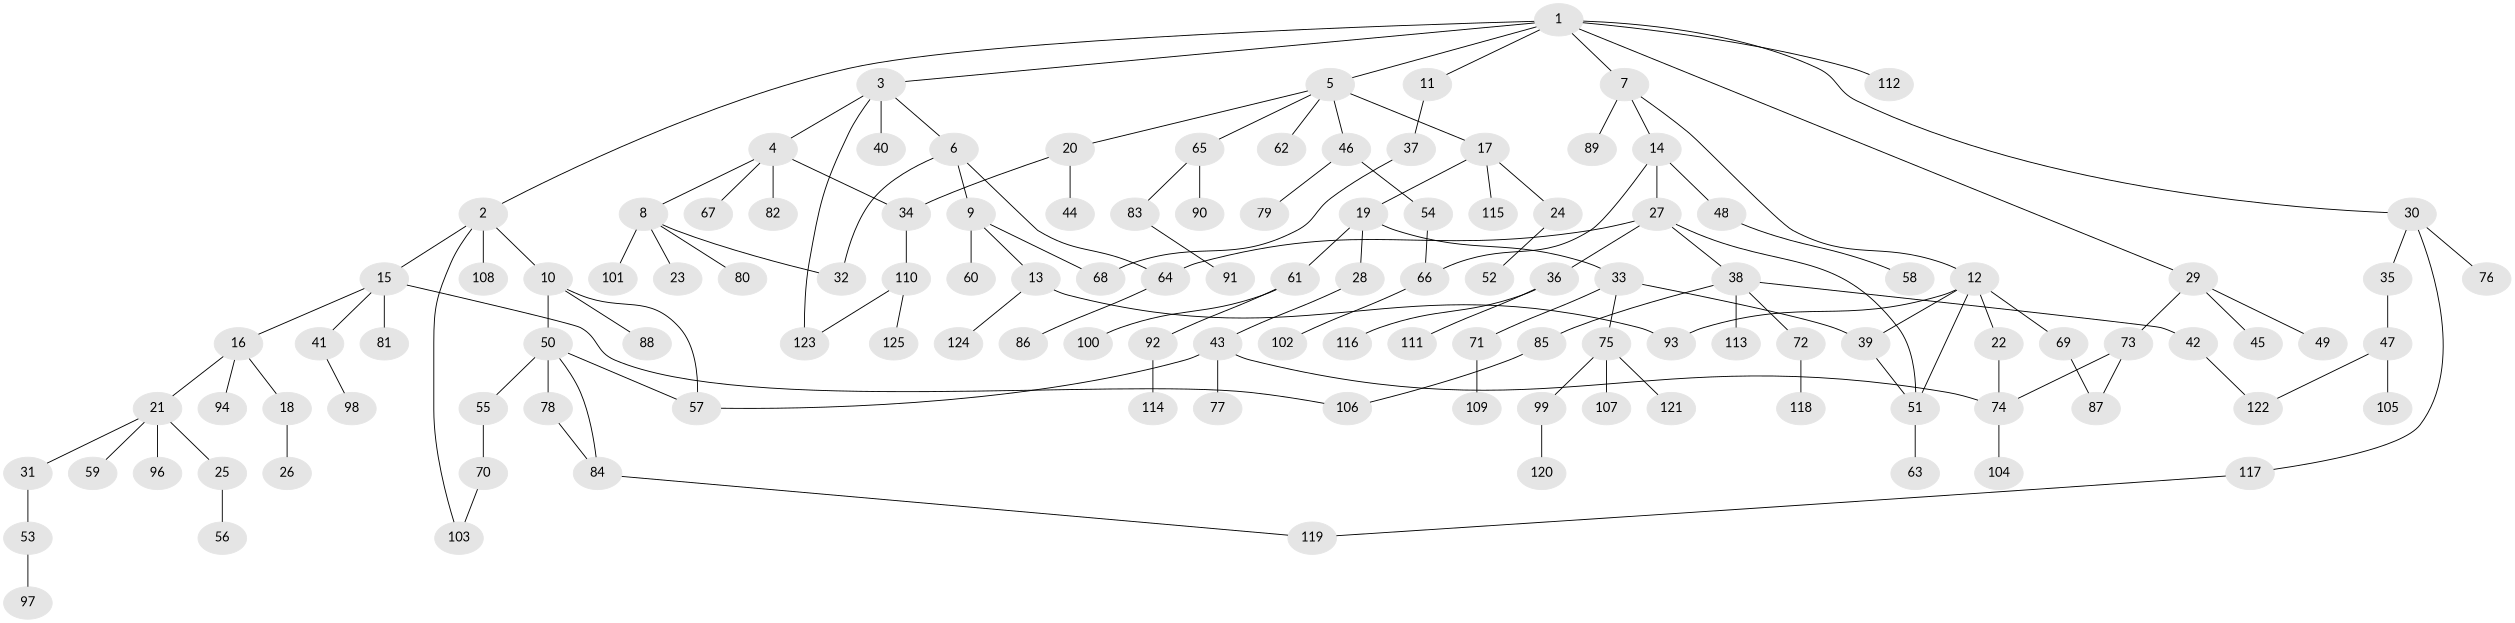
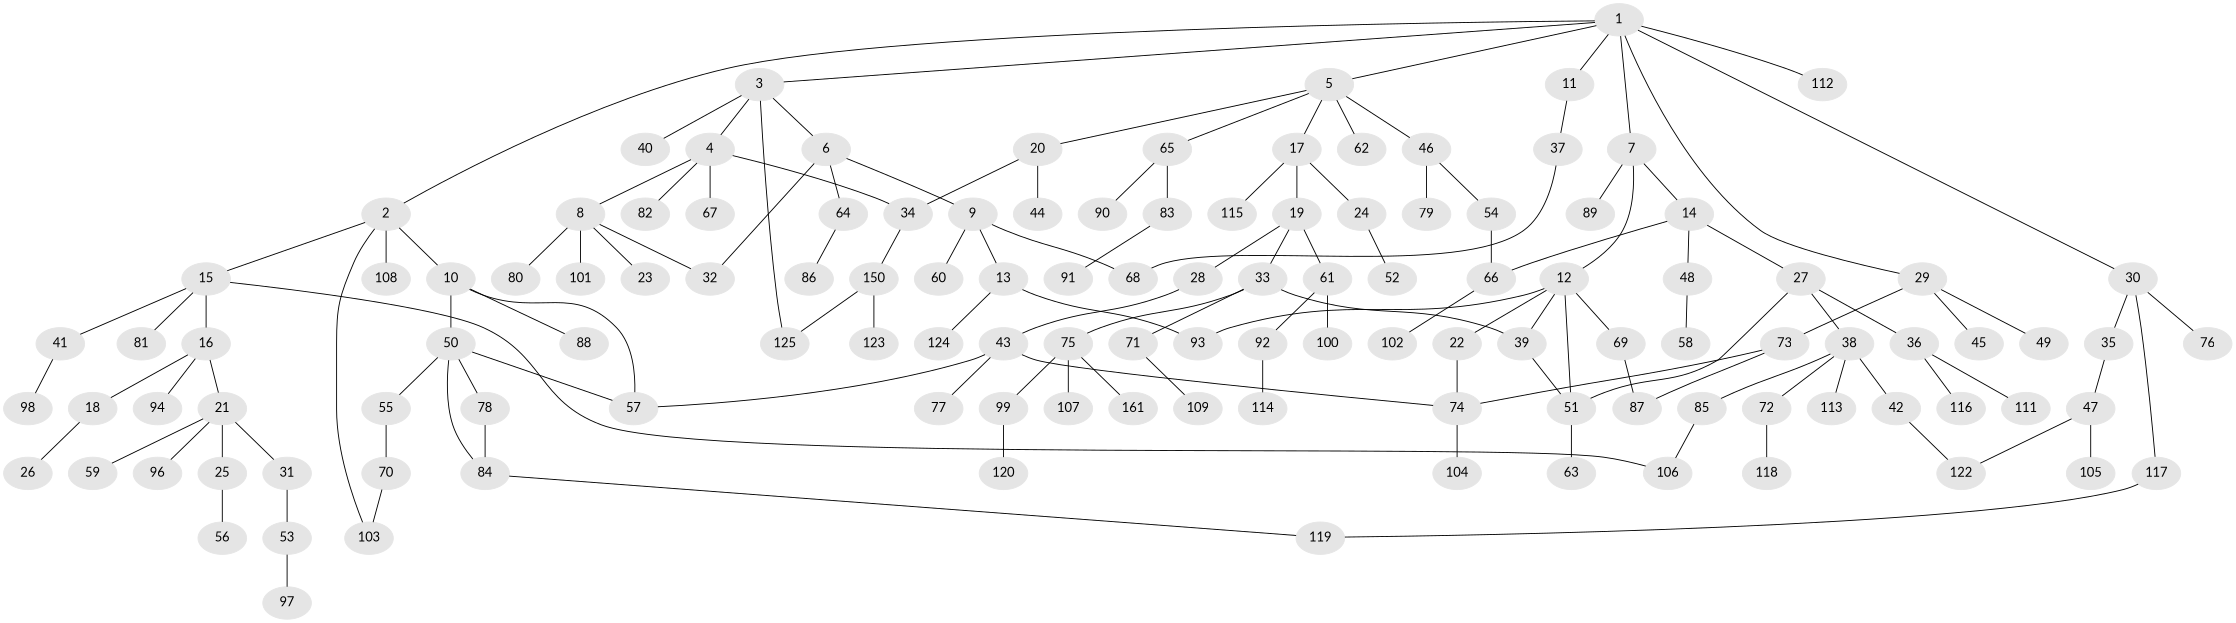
edge "3" -- "123": now "3" -- "125"
edge "27" -- "64": removed
node "110": label "110" -> "150"
node "121": label "121" -> "161"
